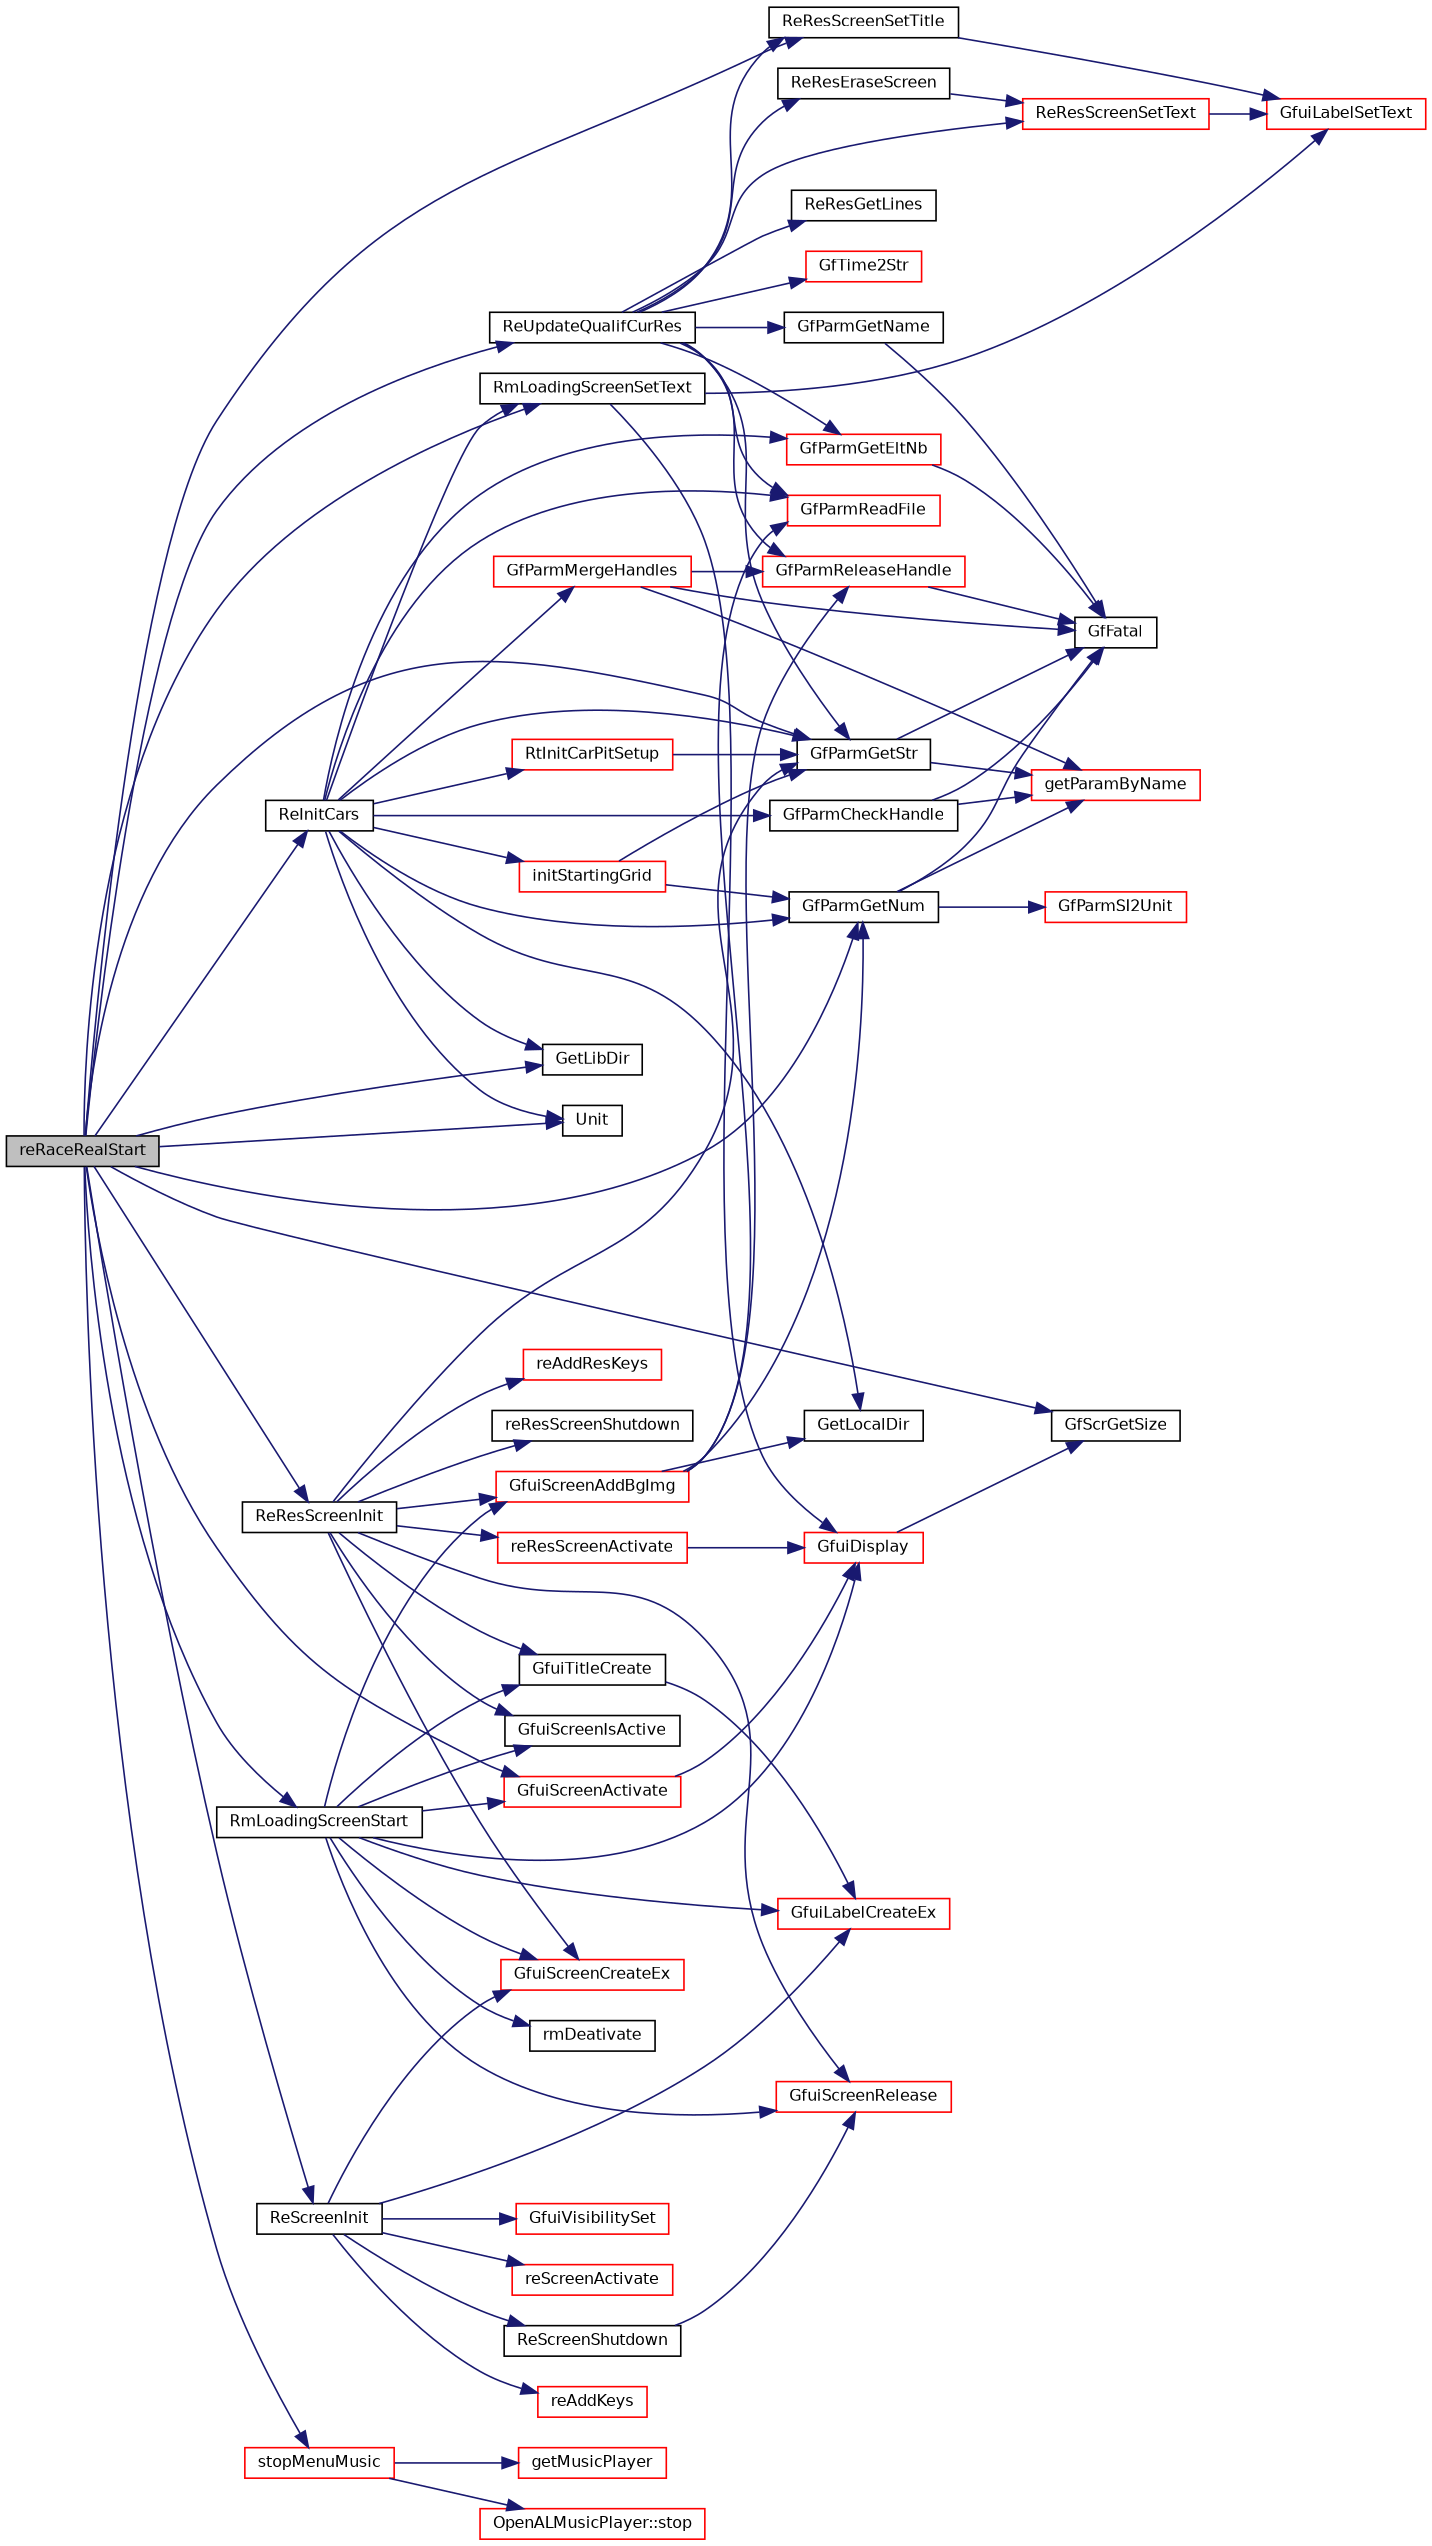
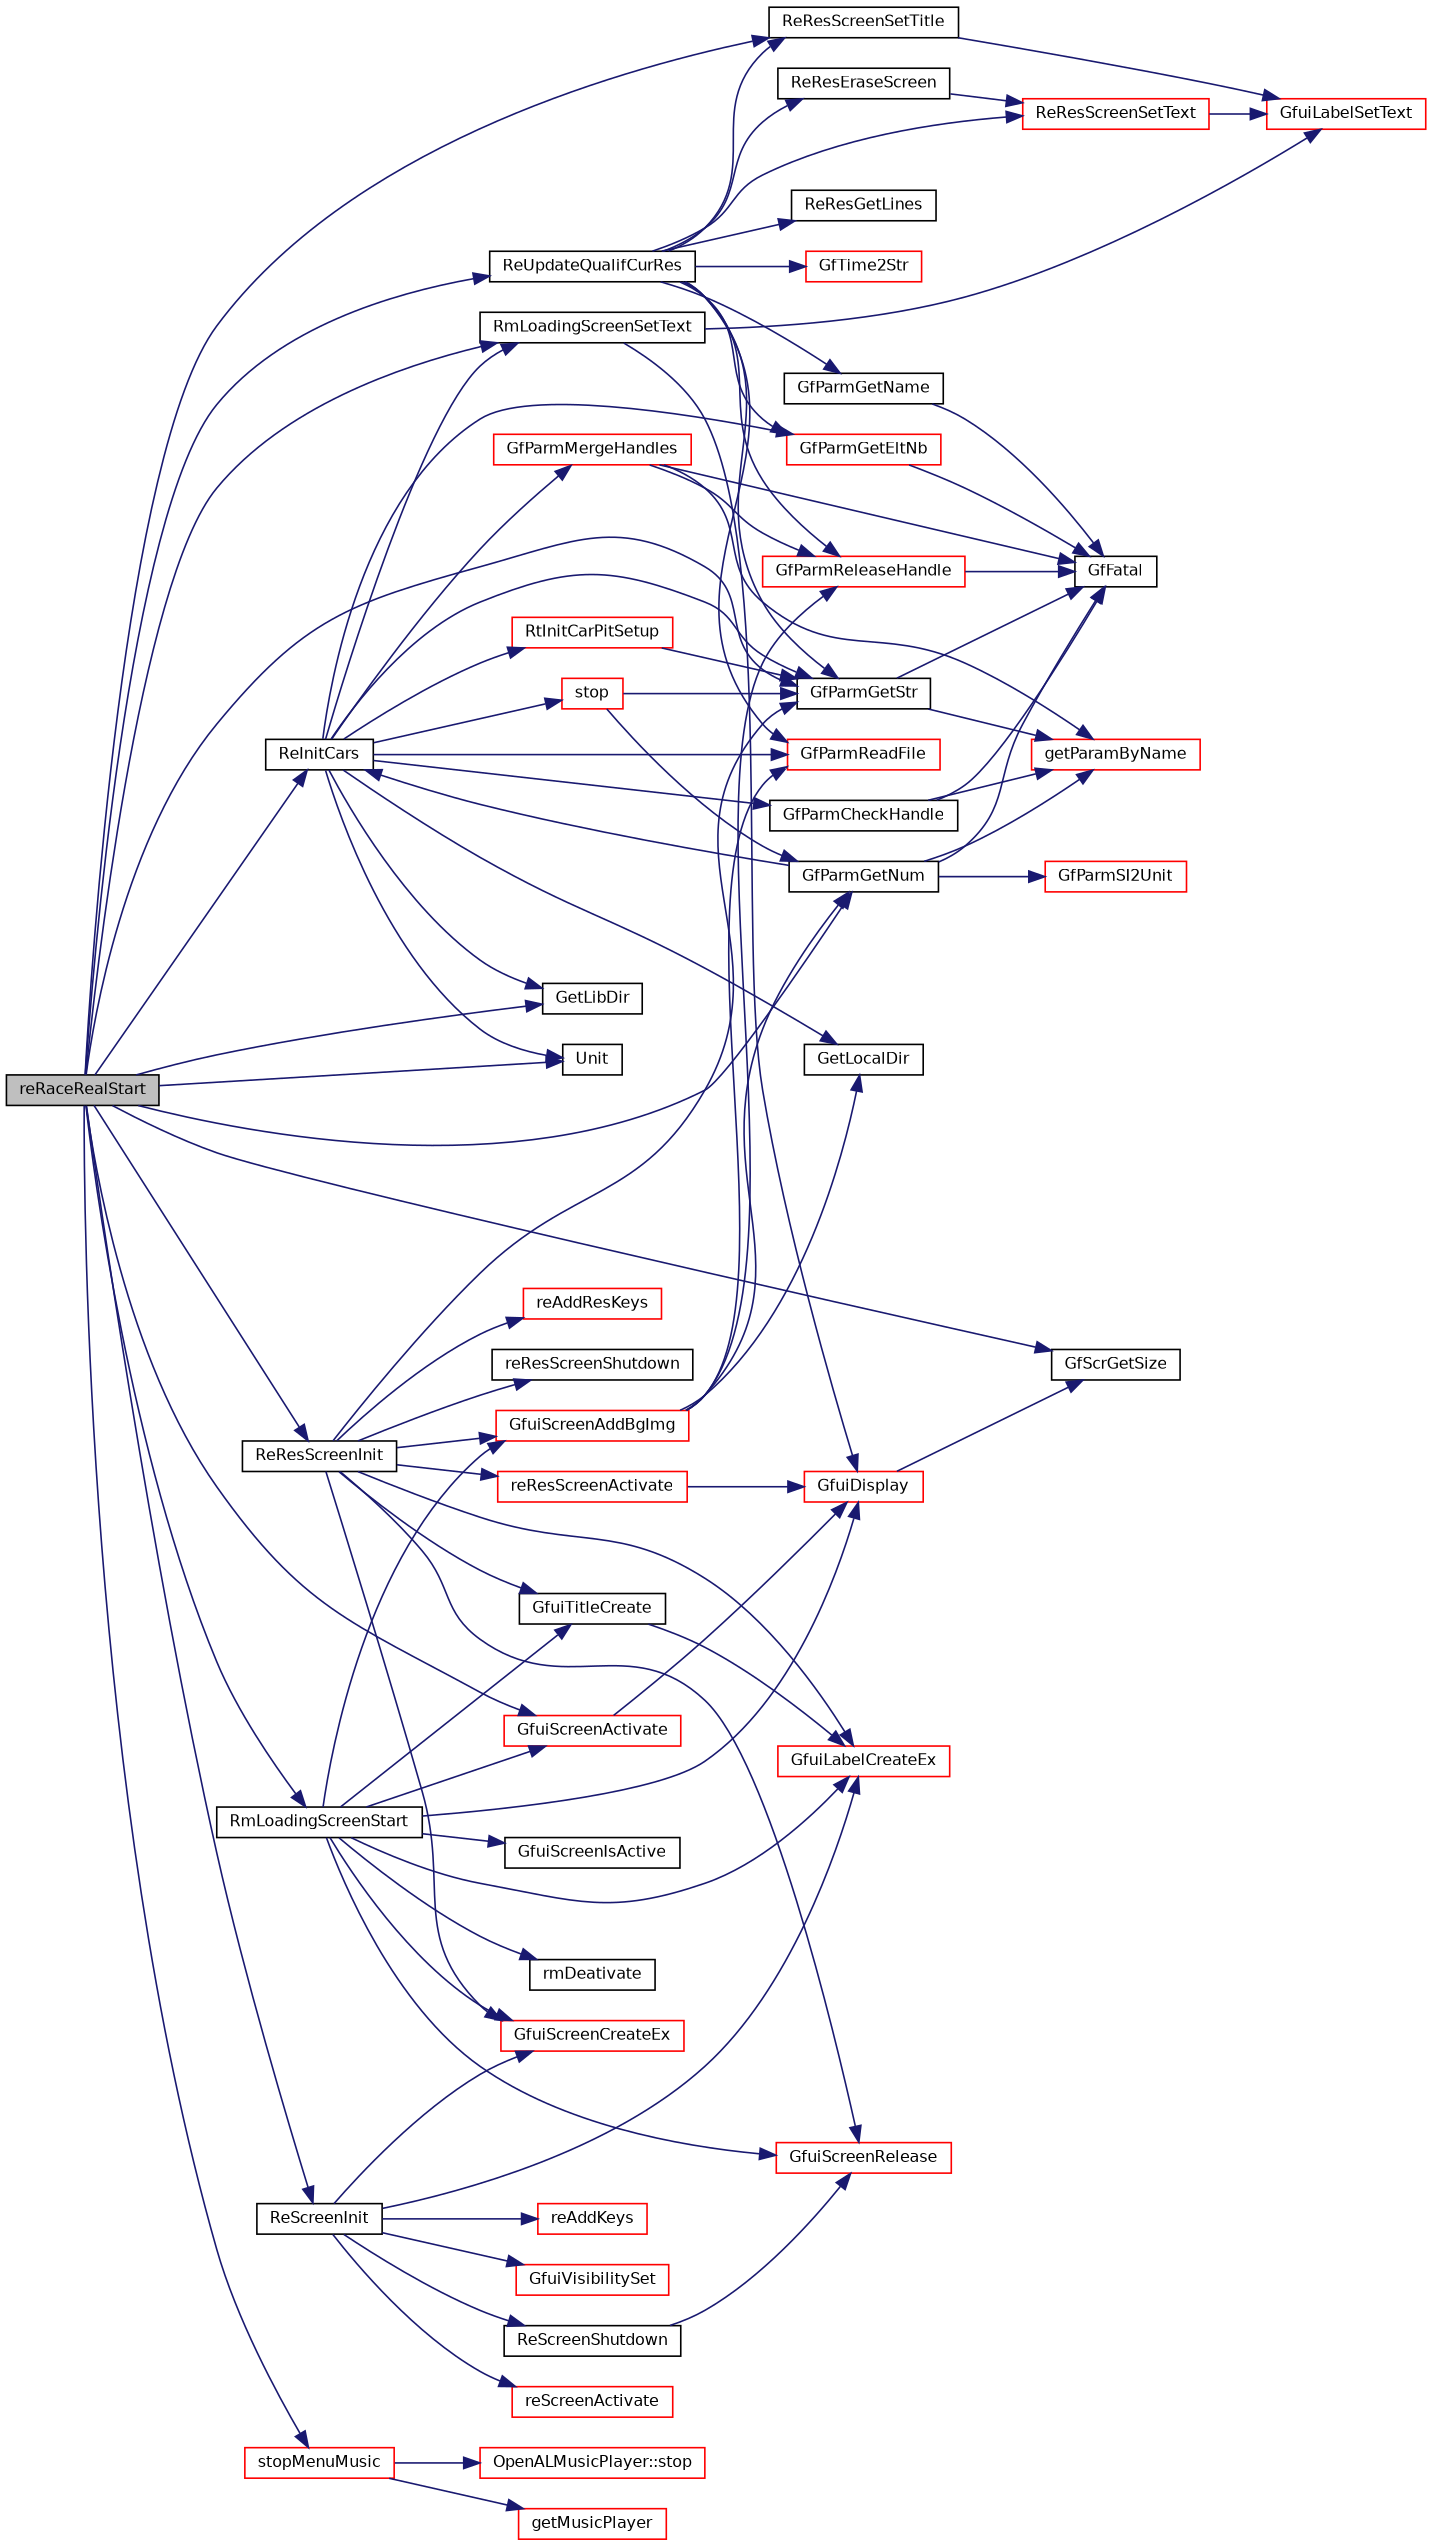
node "initStartingGrid": label "initStartingGrid" -> "stop"
edge "ReInitCars" -> "GfParmGetNum": reversed
edge "ReResScreenInit" -> "GfuiScreenIsActive": now "ReResScreenInit" -> "GfuiLabelCreateEx"
